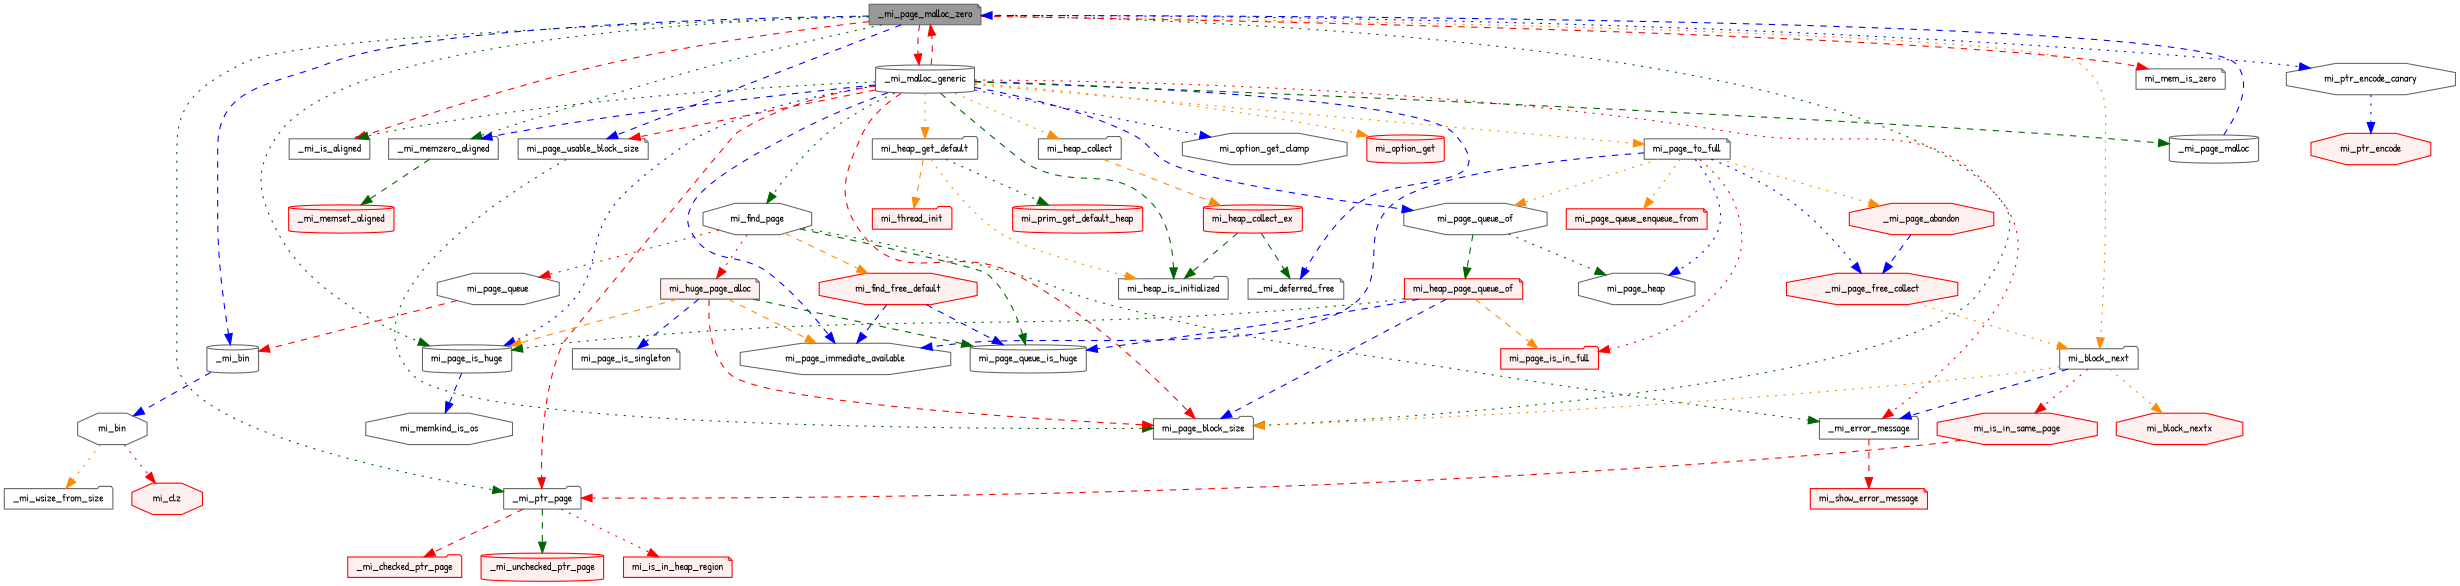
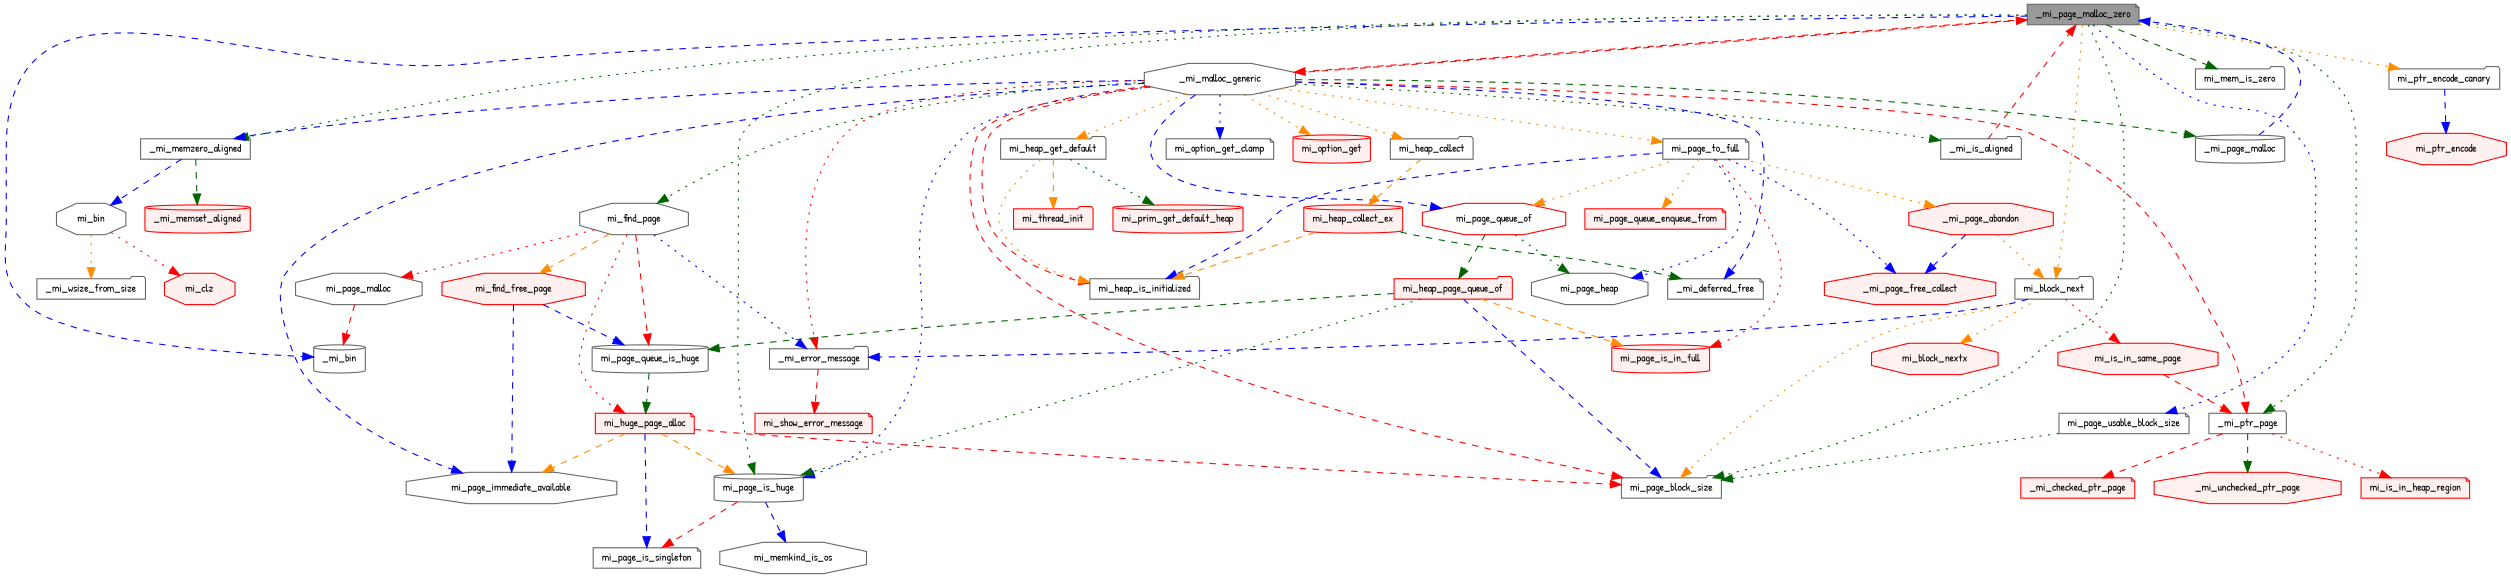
edge "_mi_page_malloc_zero" -> "mi_ptr_encode_canary": color blue -> darkorange
edge "_mi_page_malloc_zero" -> "mi_mem_is_zero": color red -> darkgreen
edge "_mi_page_malloc_zero" -> "_mi_is_aligned": reversed
node "_mi_malloc_generic": shape cylinder -> octagon
node "mi_mem_is_zero": shape note -> folder
node "mi_ptr_encode_canary": shape octagon -> folder
edge "_mi_page_malloc_zero" -> "mi_page_usable_block_size": style dashed -> dotted
edge "mi_ptr_encode_canary" -> "mi_ptr_encode": style dotted -> dashed
edge "_mi_malloc_generic" -> "mi_page_usable_block_size": removed
node "mi_option_get_clamp": shape octagon -> note
edge "_mi_malloc_generic" -> "mi_heap_is_initialized": color darkgreen -> red
node "mi_page_queue_of": color grey40 -> red
edge "mi_heap_collect_ex" -> "mi_heap_is_initialized": color darkgreen -> darkorange
edge "mi_find_page" -> "mi_page_queue_is_huge": color darkgreen -> red
node "mi_page_queue": label "mi_page_queue" -> "mi_page_malloc"
node "mi_huge_page_alloc": color grey40 -> red
node "mi_find_free_default": label "mi_find_free_default" -> "mi_find_free_page"
node "mi_heap_page_queue_of": shape note -> folder
edge "mi_page_to_full" -> "mi_page_immediate_available": now "mi_page_to_full" -> "mi_heap_is_initialized"
edge "mi_huge_page_alloc" -> "mi_page_queue_is_huge": reversed
edge "mi_heap_page_queue_of" -> "mi_page_queue_is_huge": color blue -> darkgreen
edge "_mi_page_free_collect" -> "mi_block_next": now "_mi_page_abandon" -> "mi_block_next"
edge "mi_find_page" -> "_mi_error_message": color darkgreen -> blue
node "mi_page_is_in_full": shape folder -> cylinder
edge "_mi_bin" -> "mi_bin": now "_mi_memzero_aligned" -> "mi_bin"
edge "mi_page_is_huge" -> "mi_page_is_singleton": added
node "_mi_checked_ptr_page": shape folder -> note
node "_mi_unchecked_ptr_page": shape cylinder -> octagon
